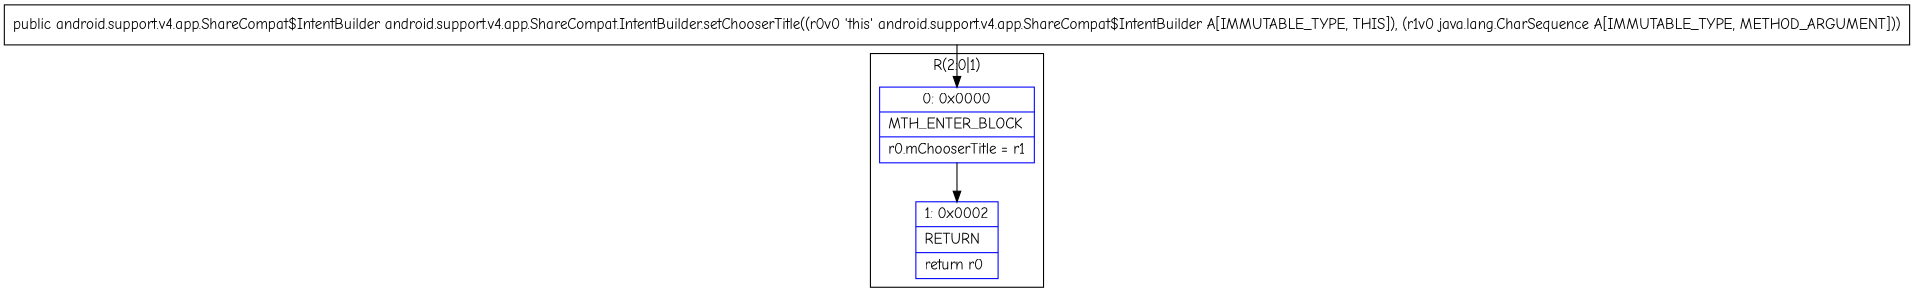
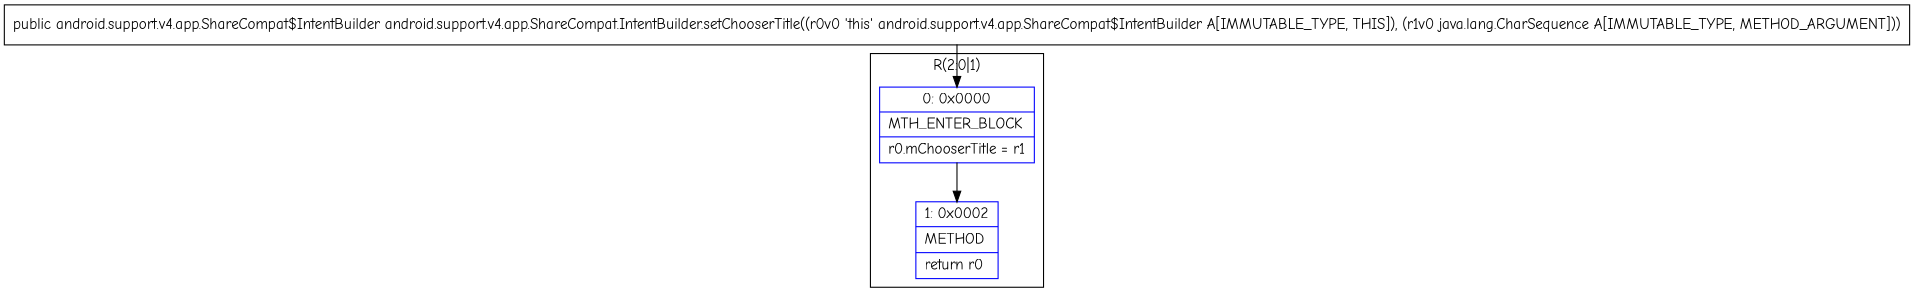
node "1: 0x0002": text "RETURN" -> "METHOD"
